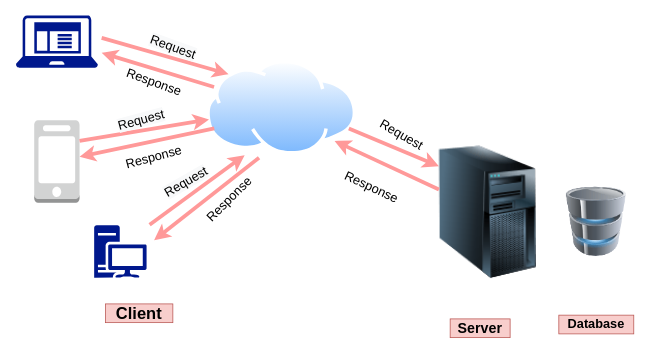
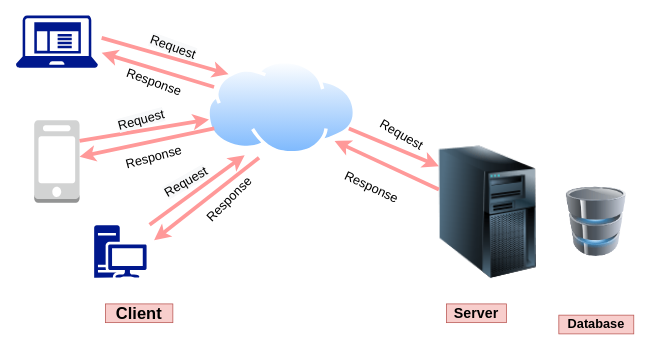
node "Server": moved (480, 329) -> (477, 314)
